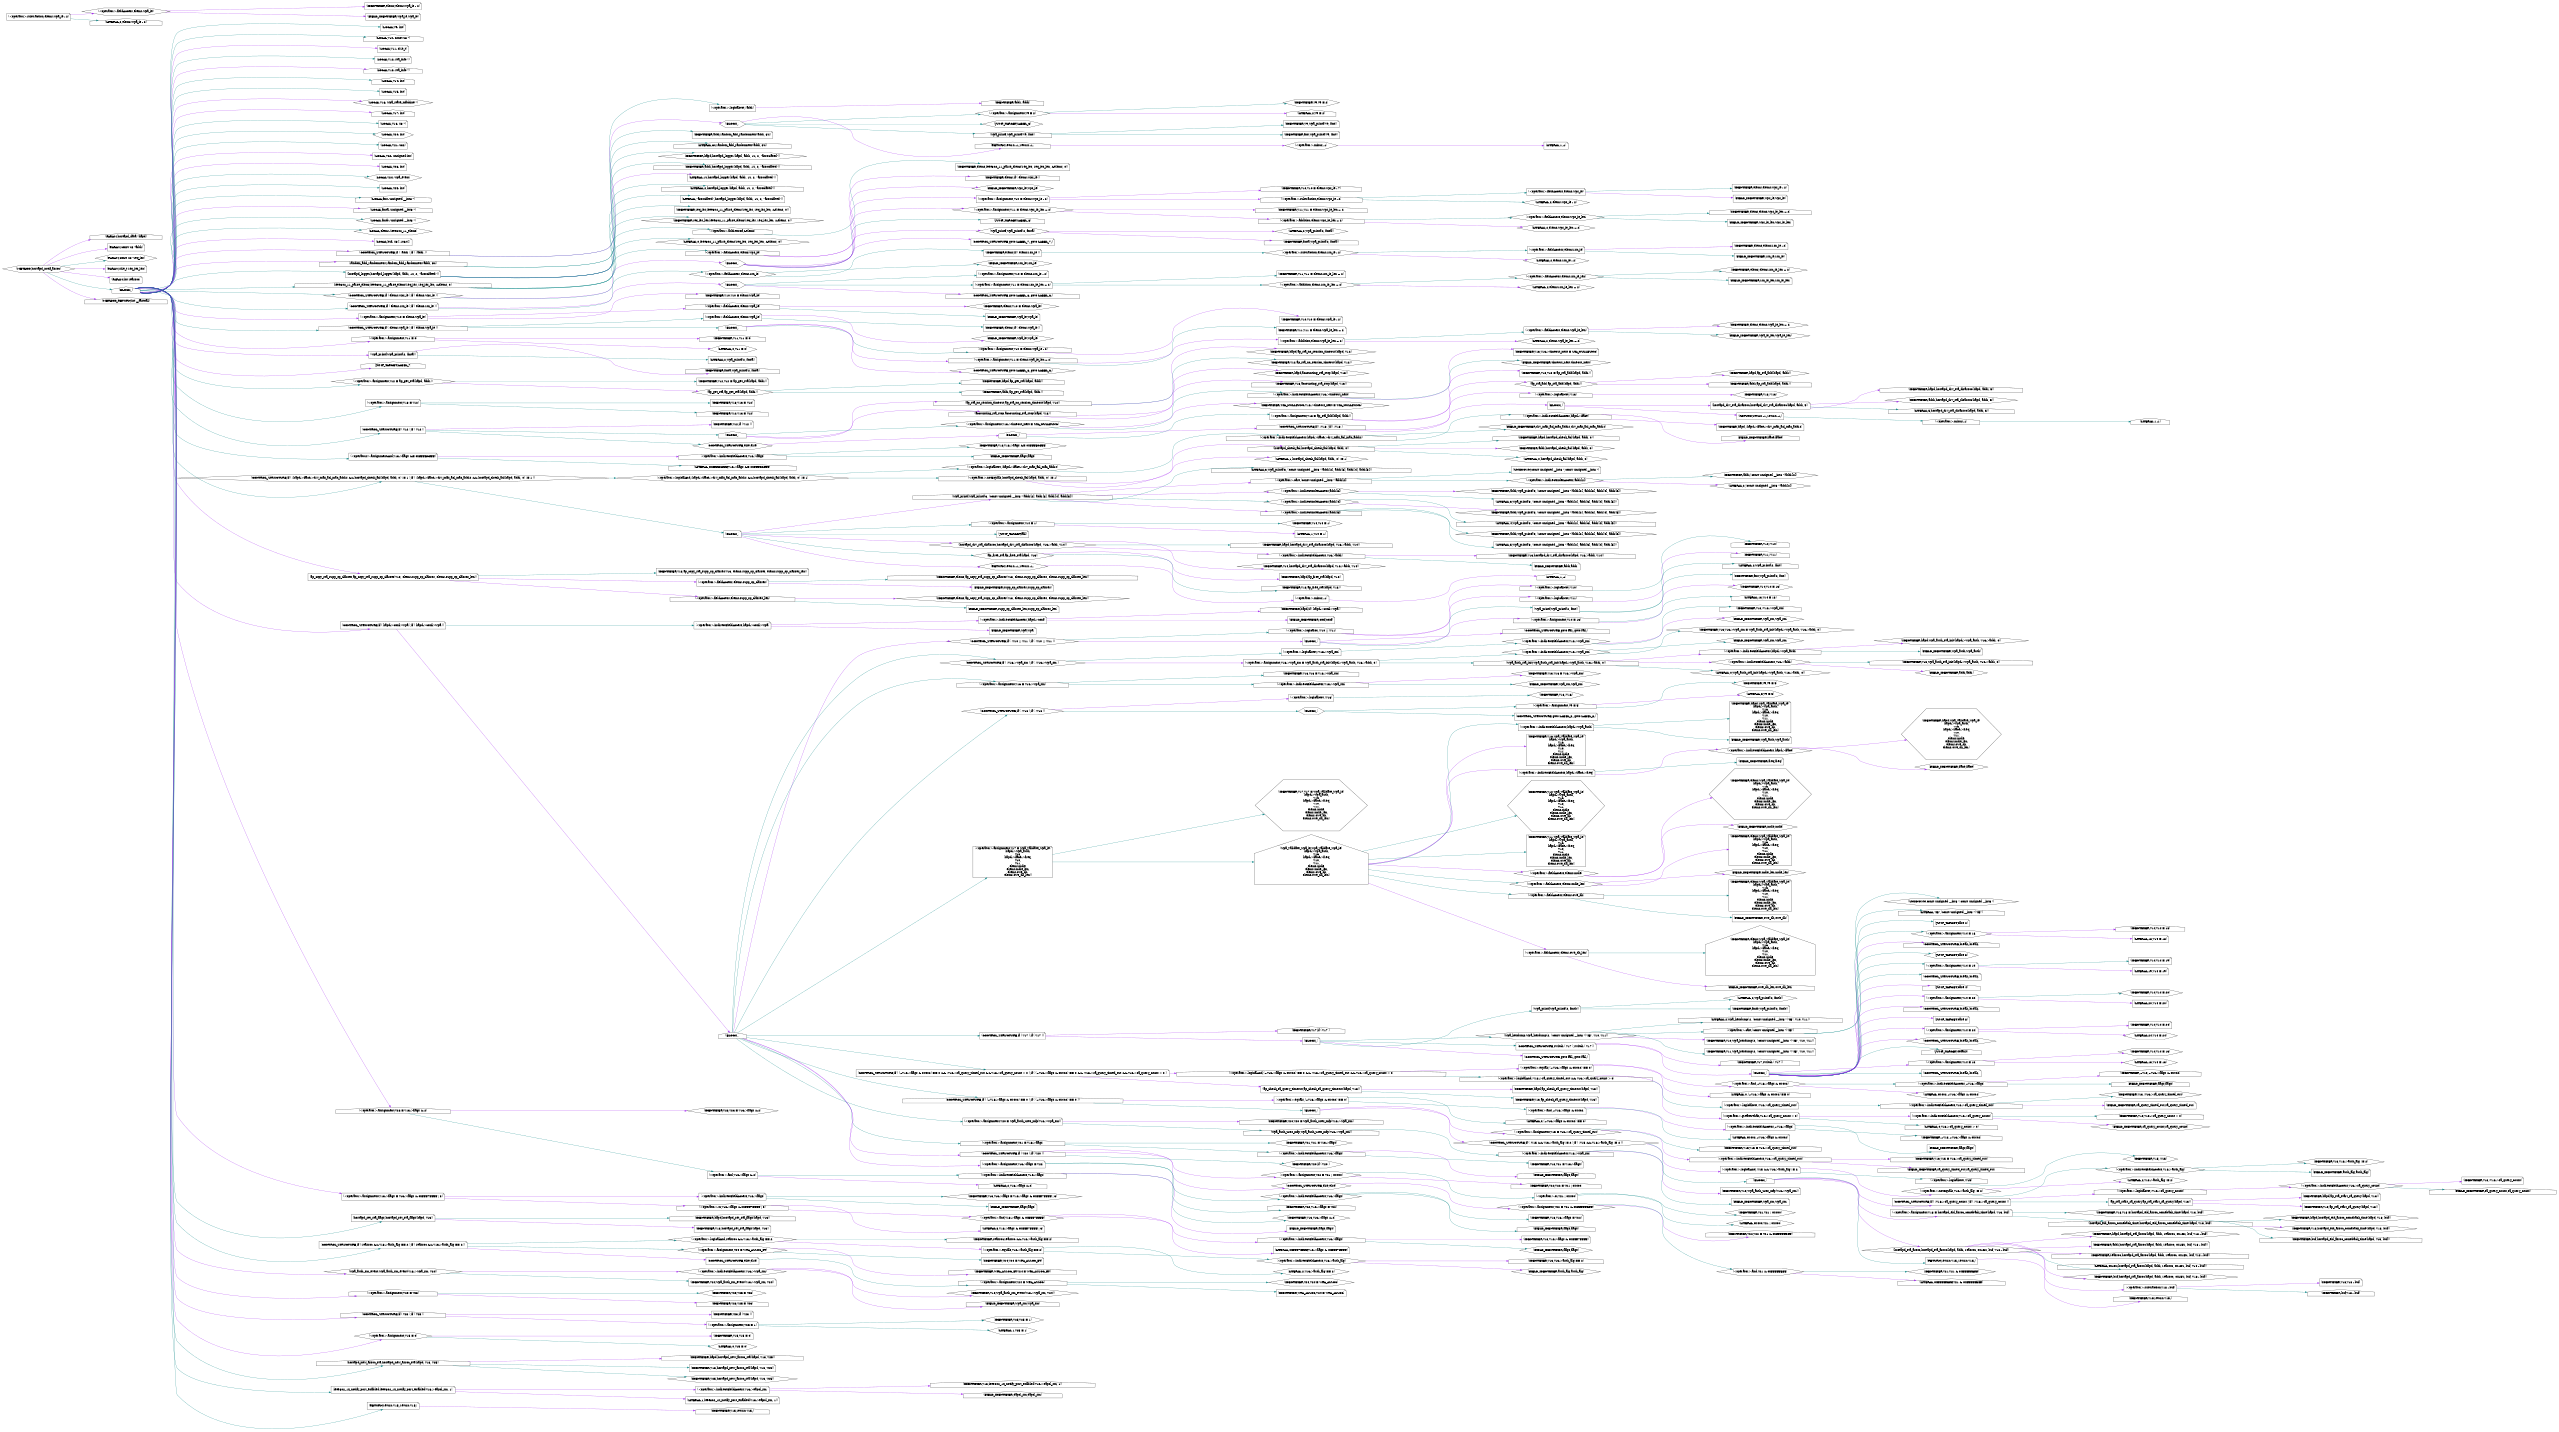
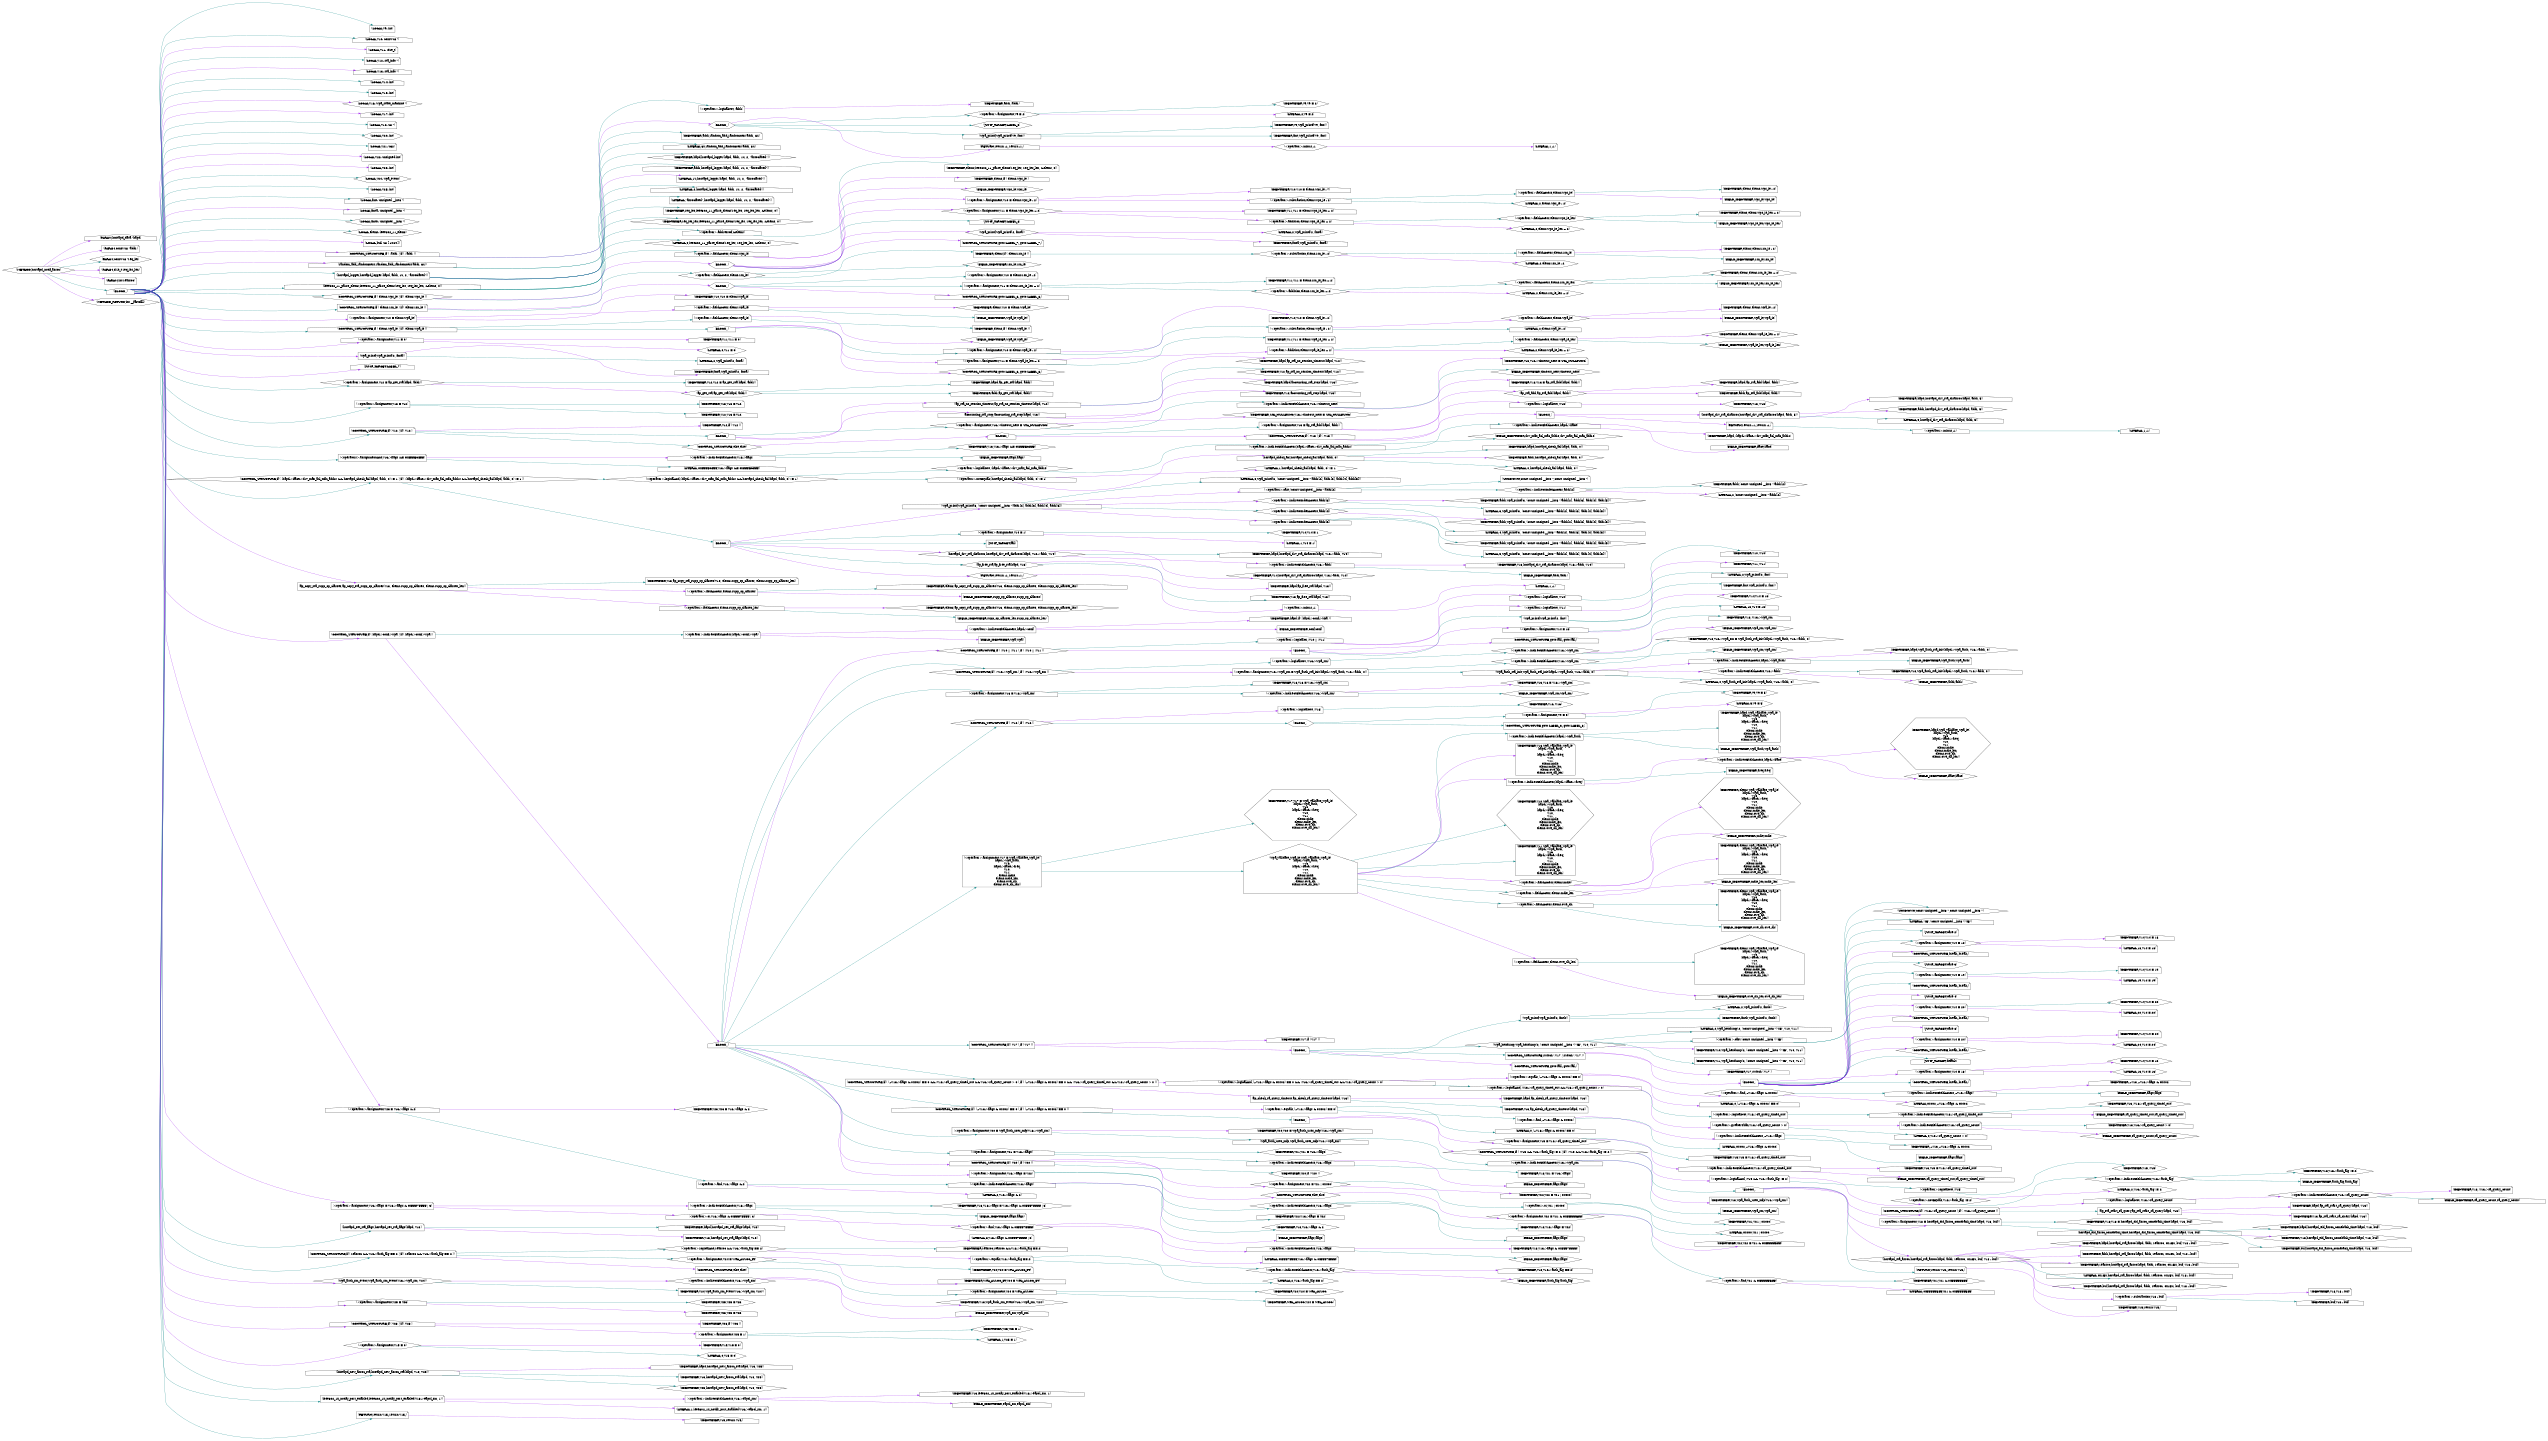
node "(METHOD_RETURN,int __fastcall)": shape house -> hexagon
edge "(<operator>.assignment,v10 = elems.wpa_ie - 2)" -> "(<operator>.subtraction,elems.wpa_ie - 2)": added
